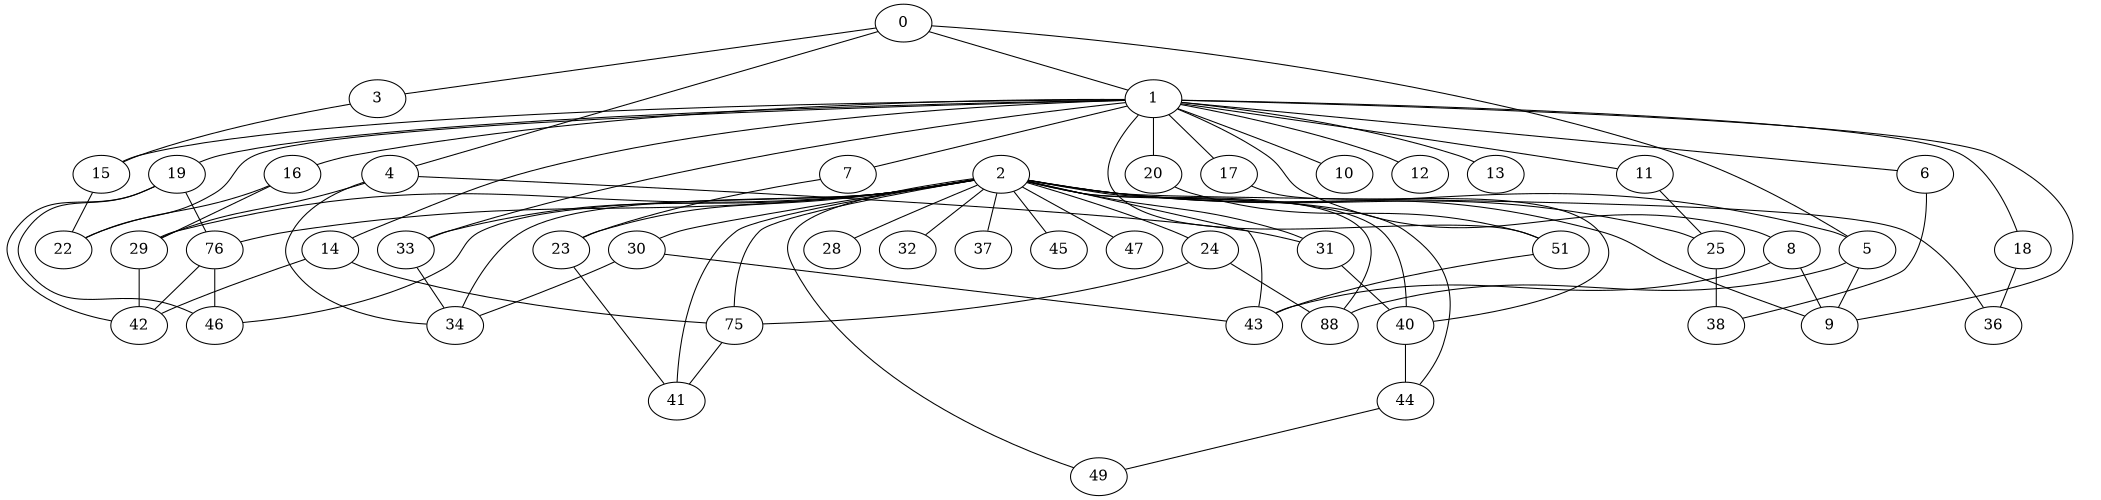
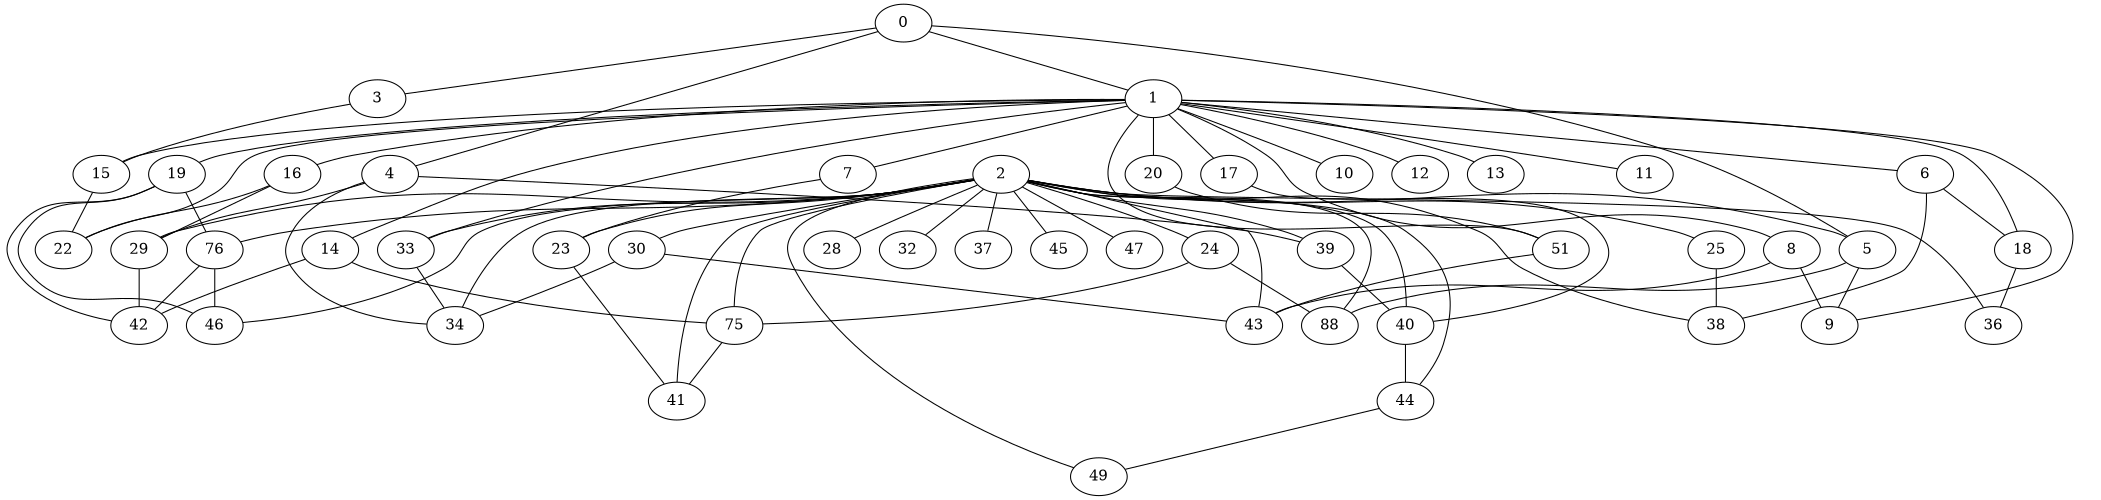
edge "2" -- "9": now "2" -- "38"
edge "11" -- "25": removed
edge "6" -- "18": added
node "31": label "31" -> "39"
